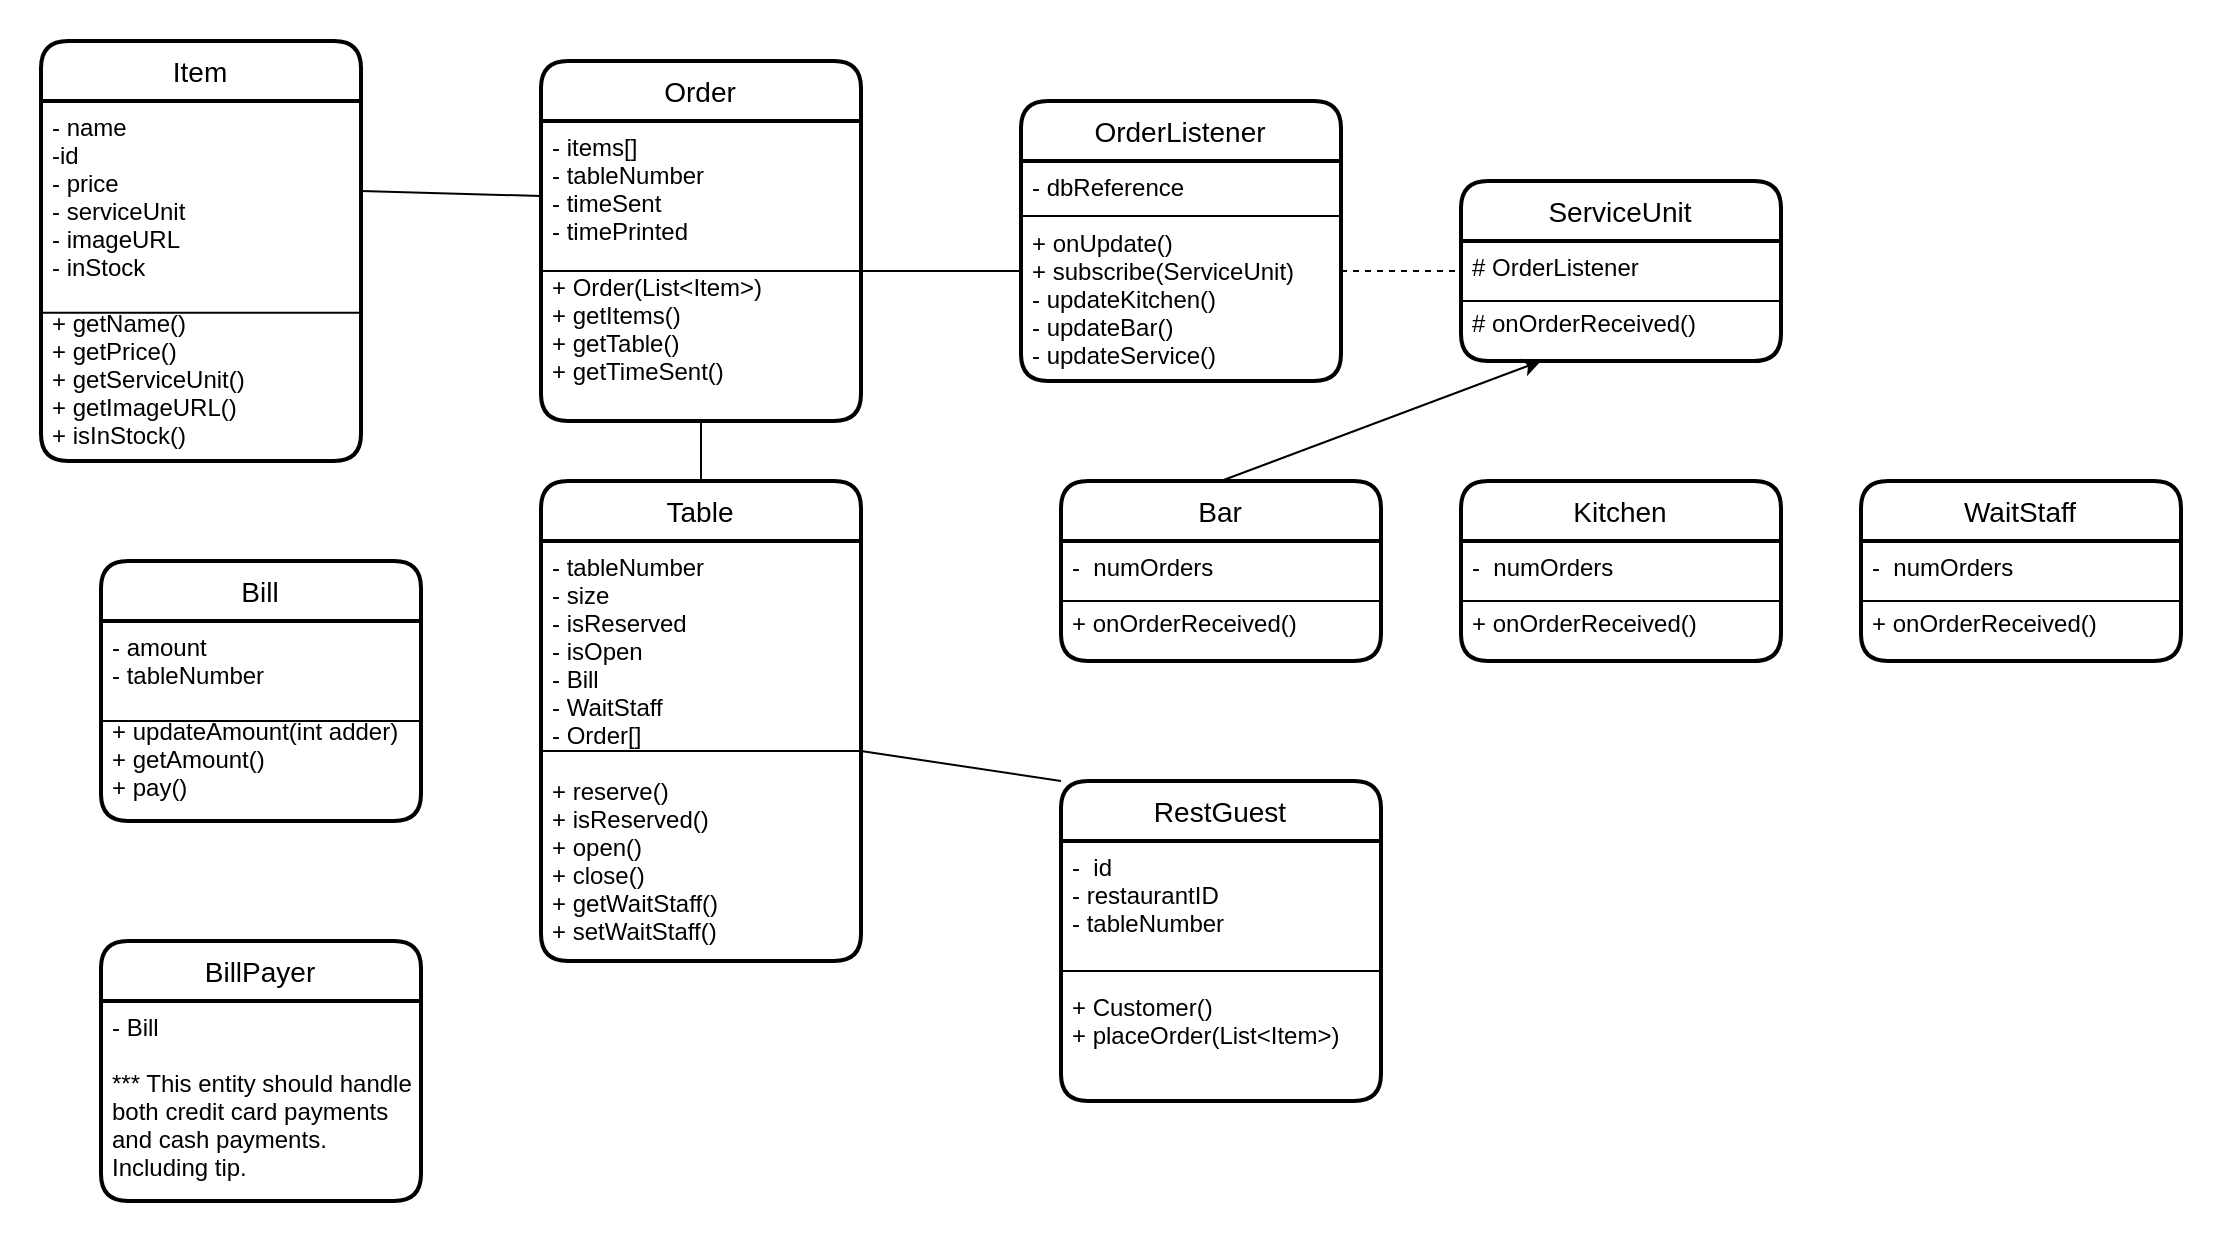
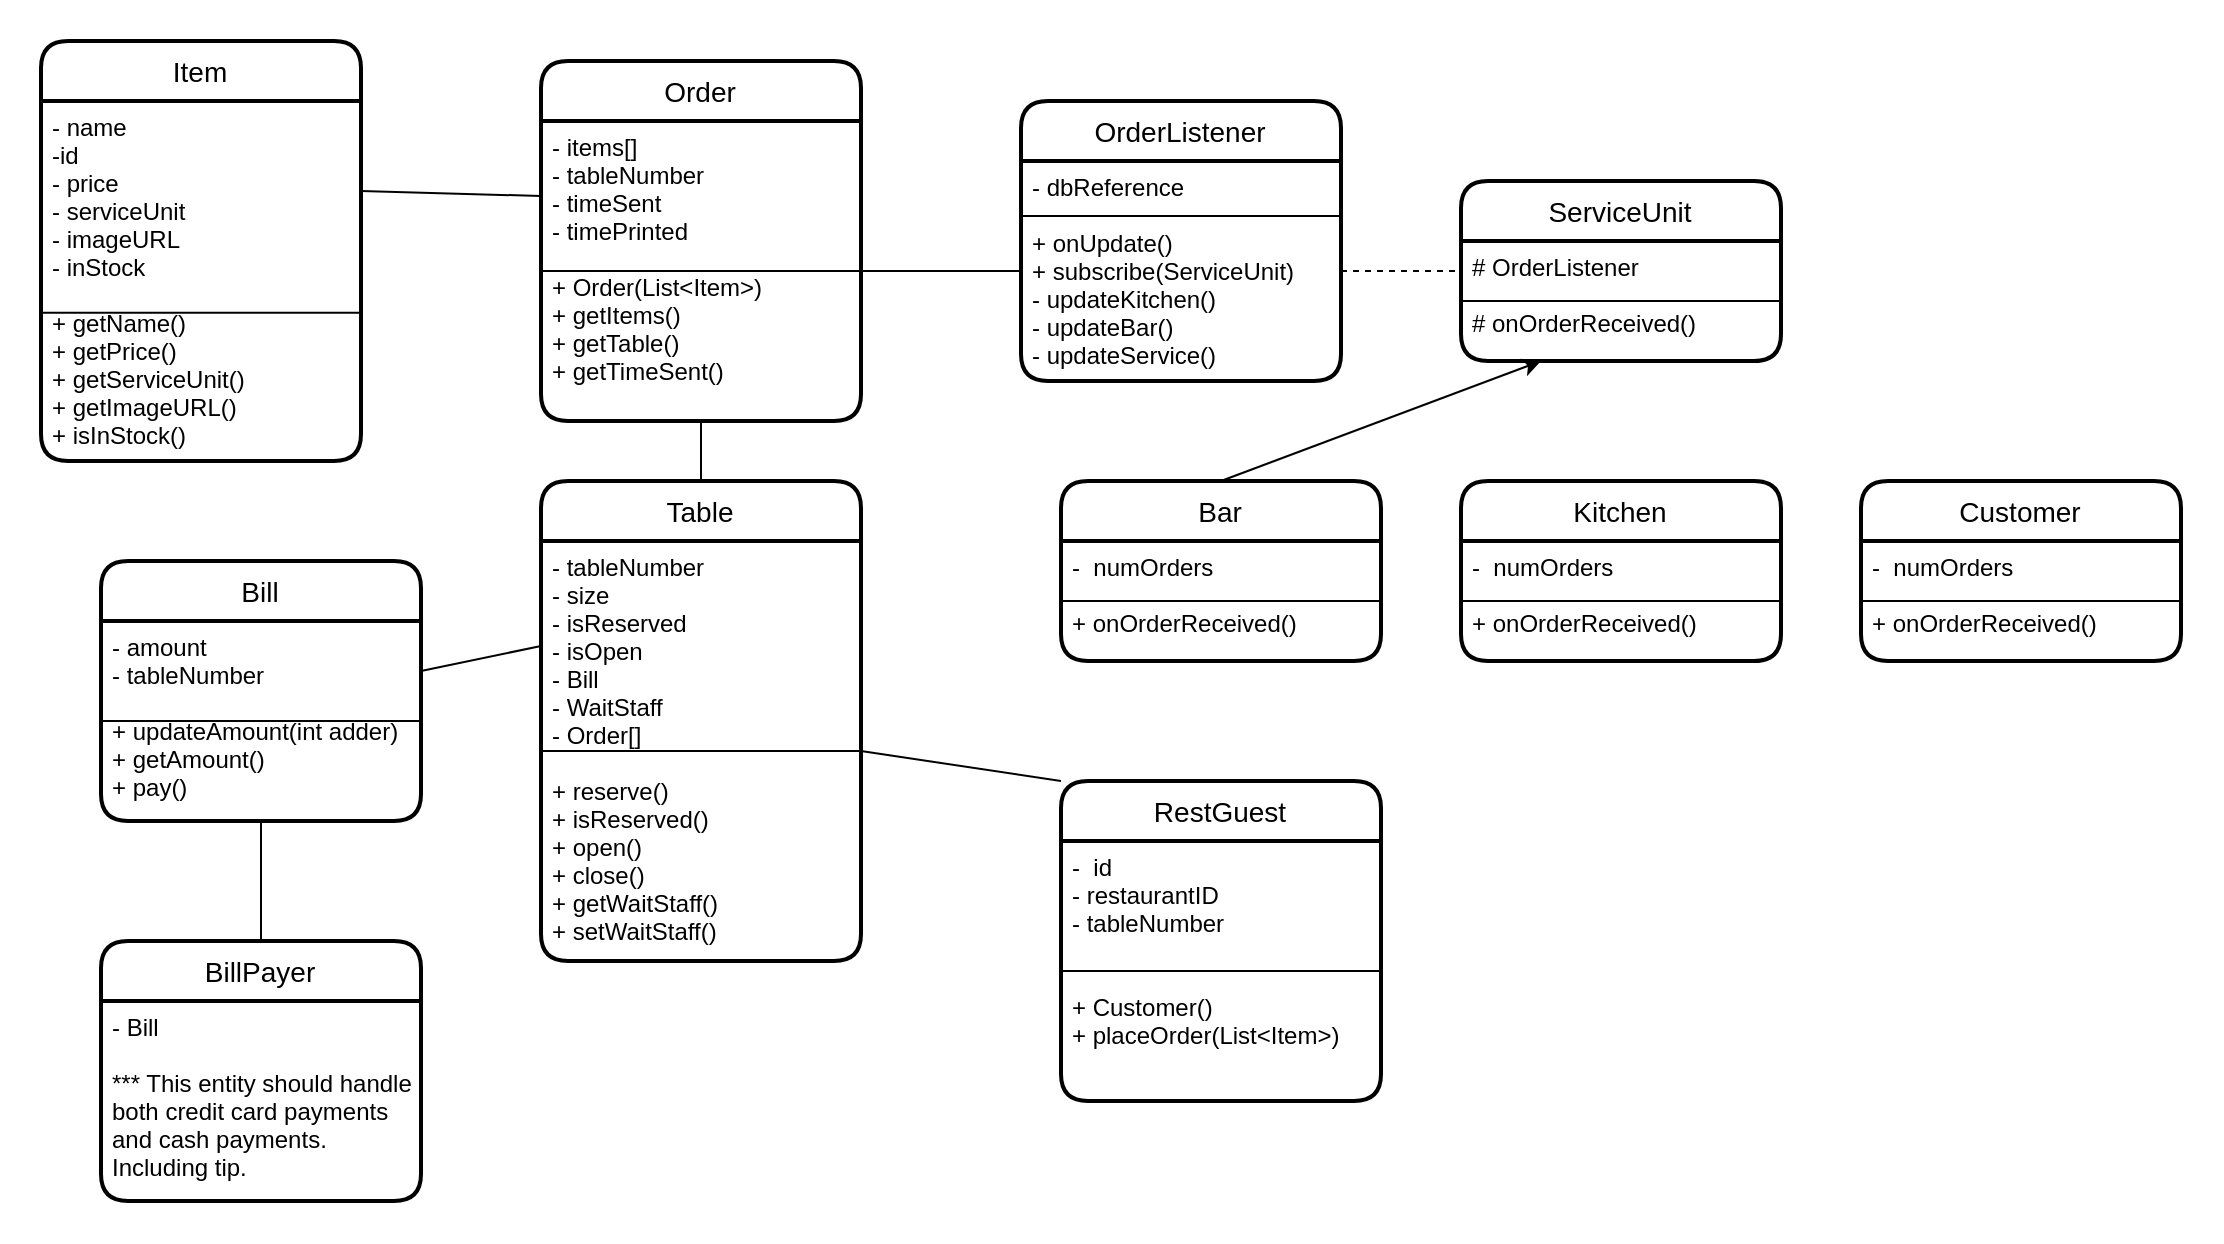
node "WaitStaff": label "WaitStaff" -> "Customer"
edge "- amount - tableNumber + updateAmount(int adder) + getAmount() + pay()" -- "- tableNumber - size - isReserved - isOpen - Bill - WaitStaff - Order[] + reserve() + isReserved() + open() + close() + getWaitStaff() + setWaitStaff()": added
edge "- amount - tableNumber + updateAmount(int adder) + getAmount() + pay()" -- "BillPayer": added
